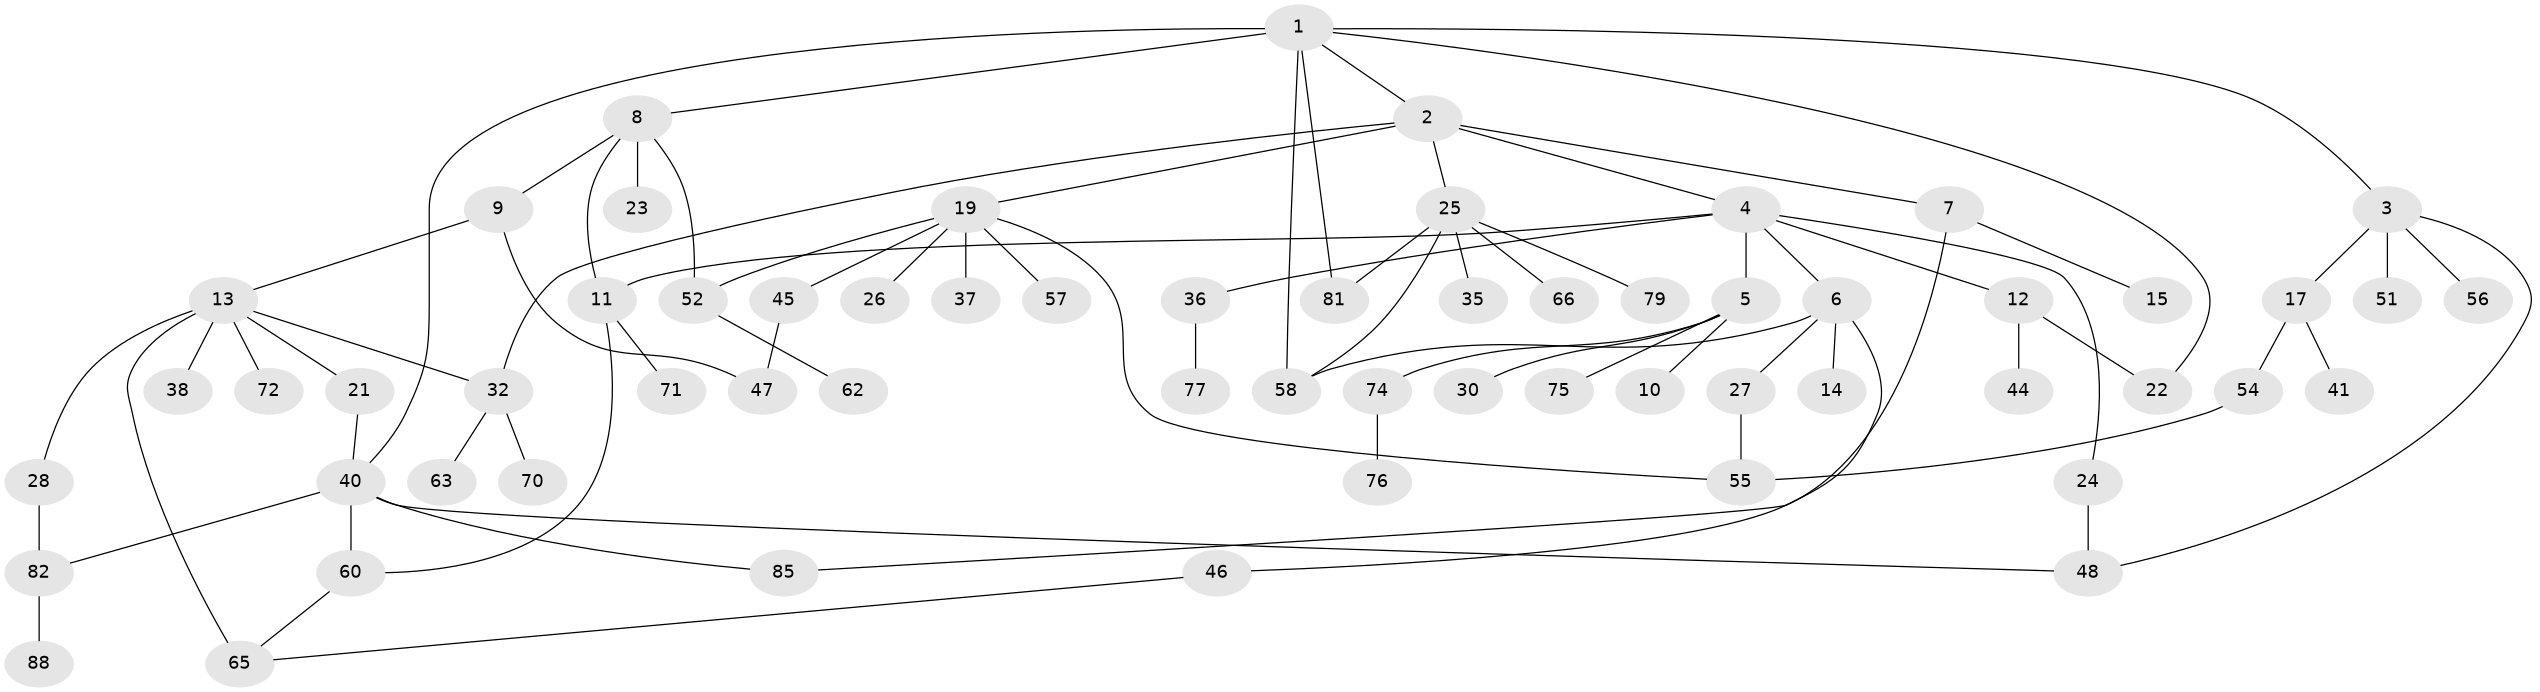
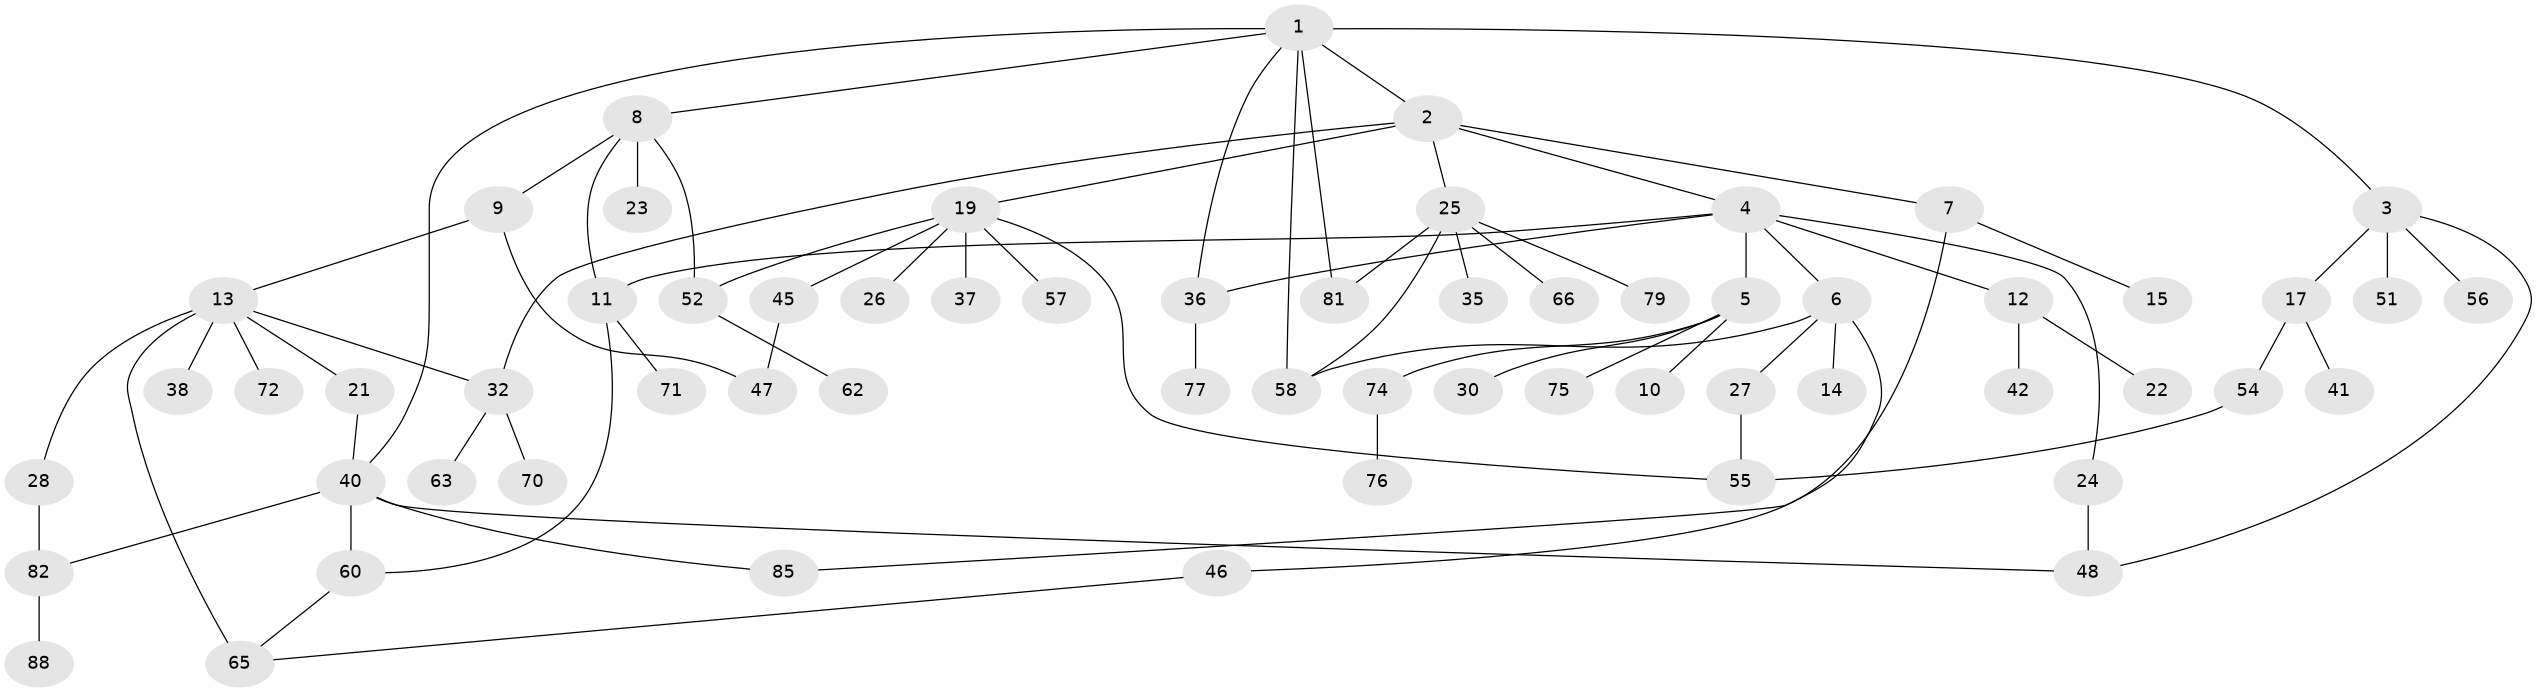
edge "1" -- "22": now "1" -- "36"
node "44": label "44" -> "42"
